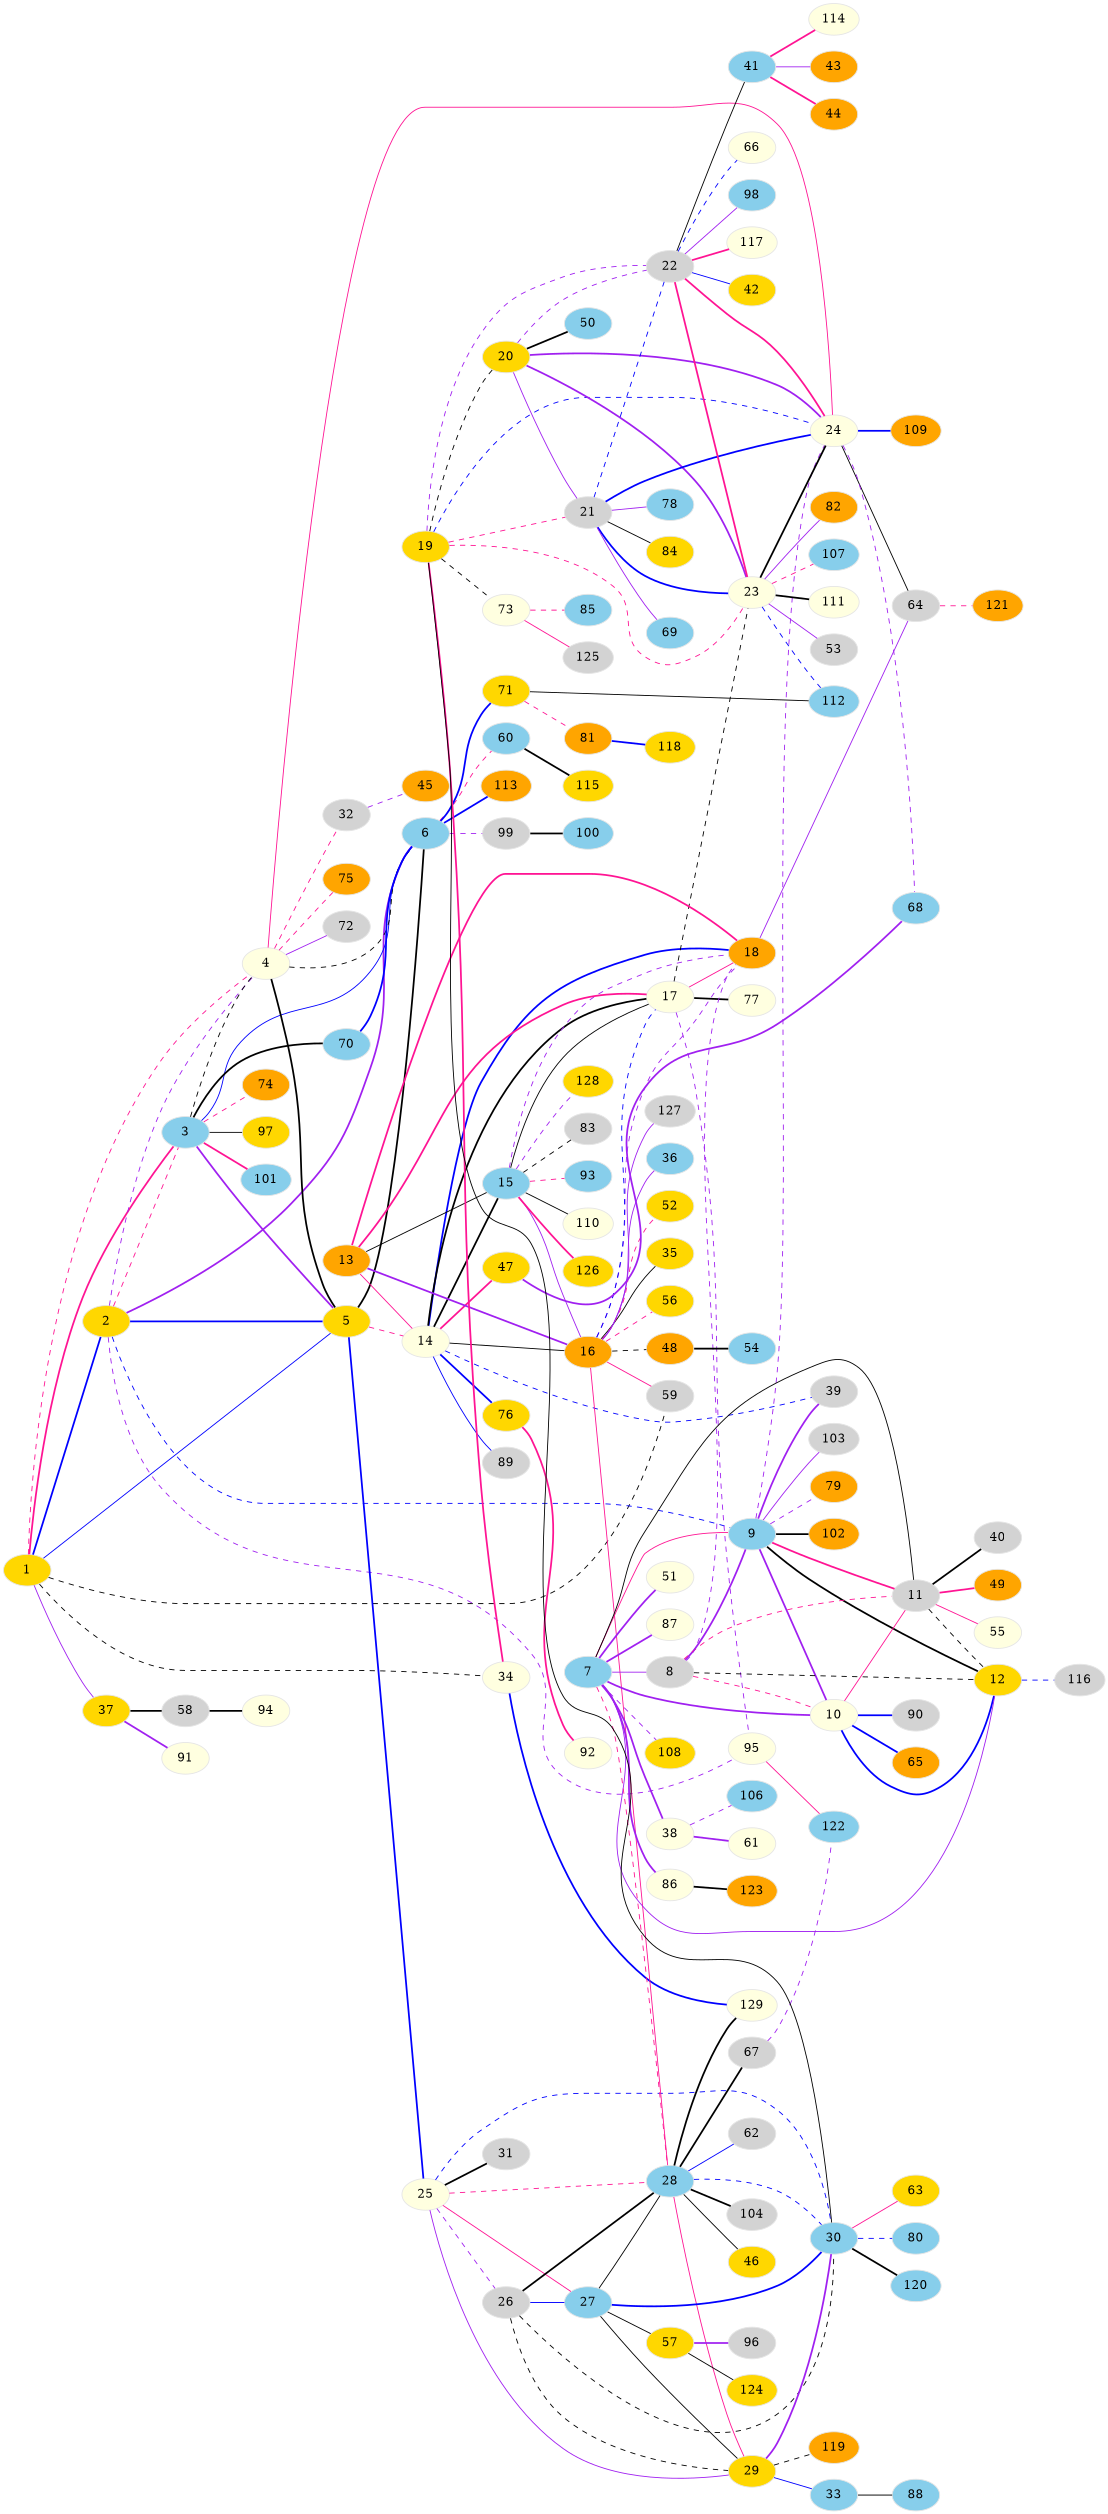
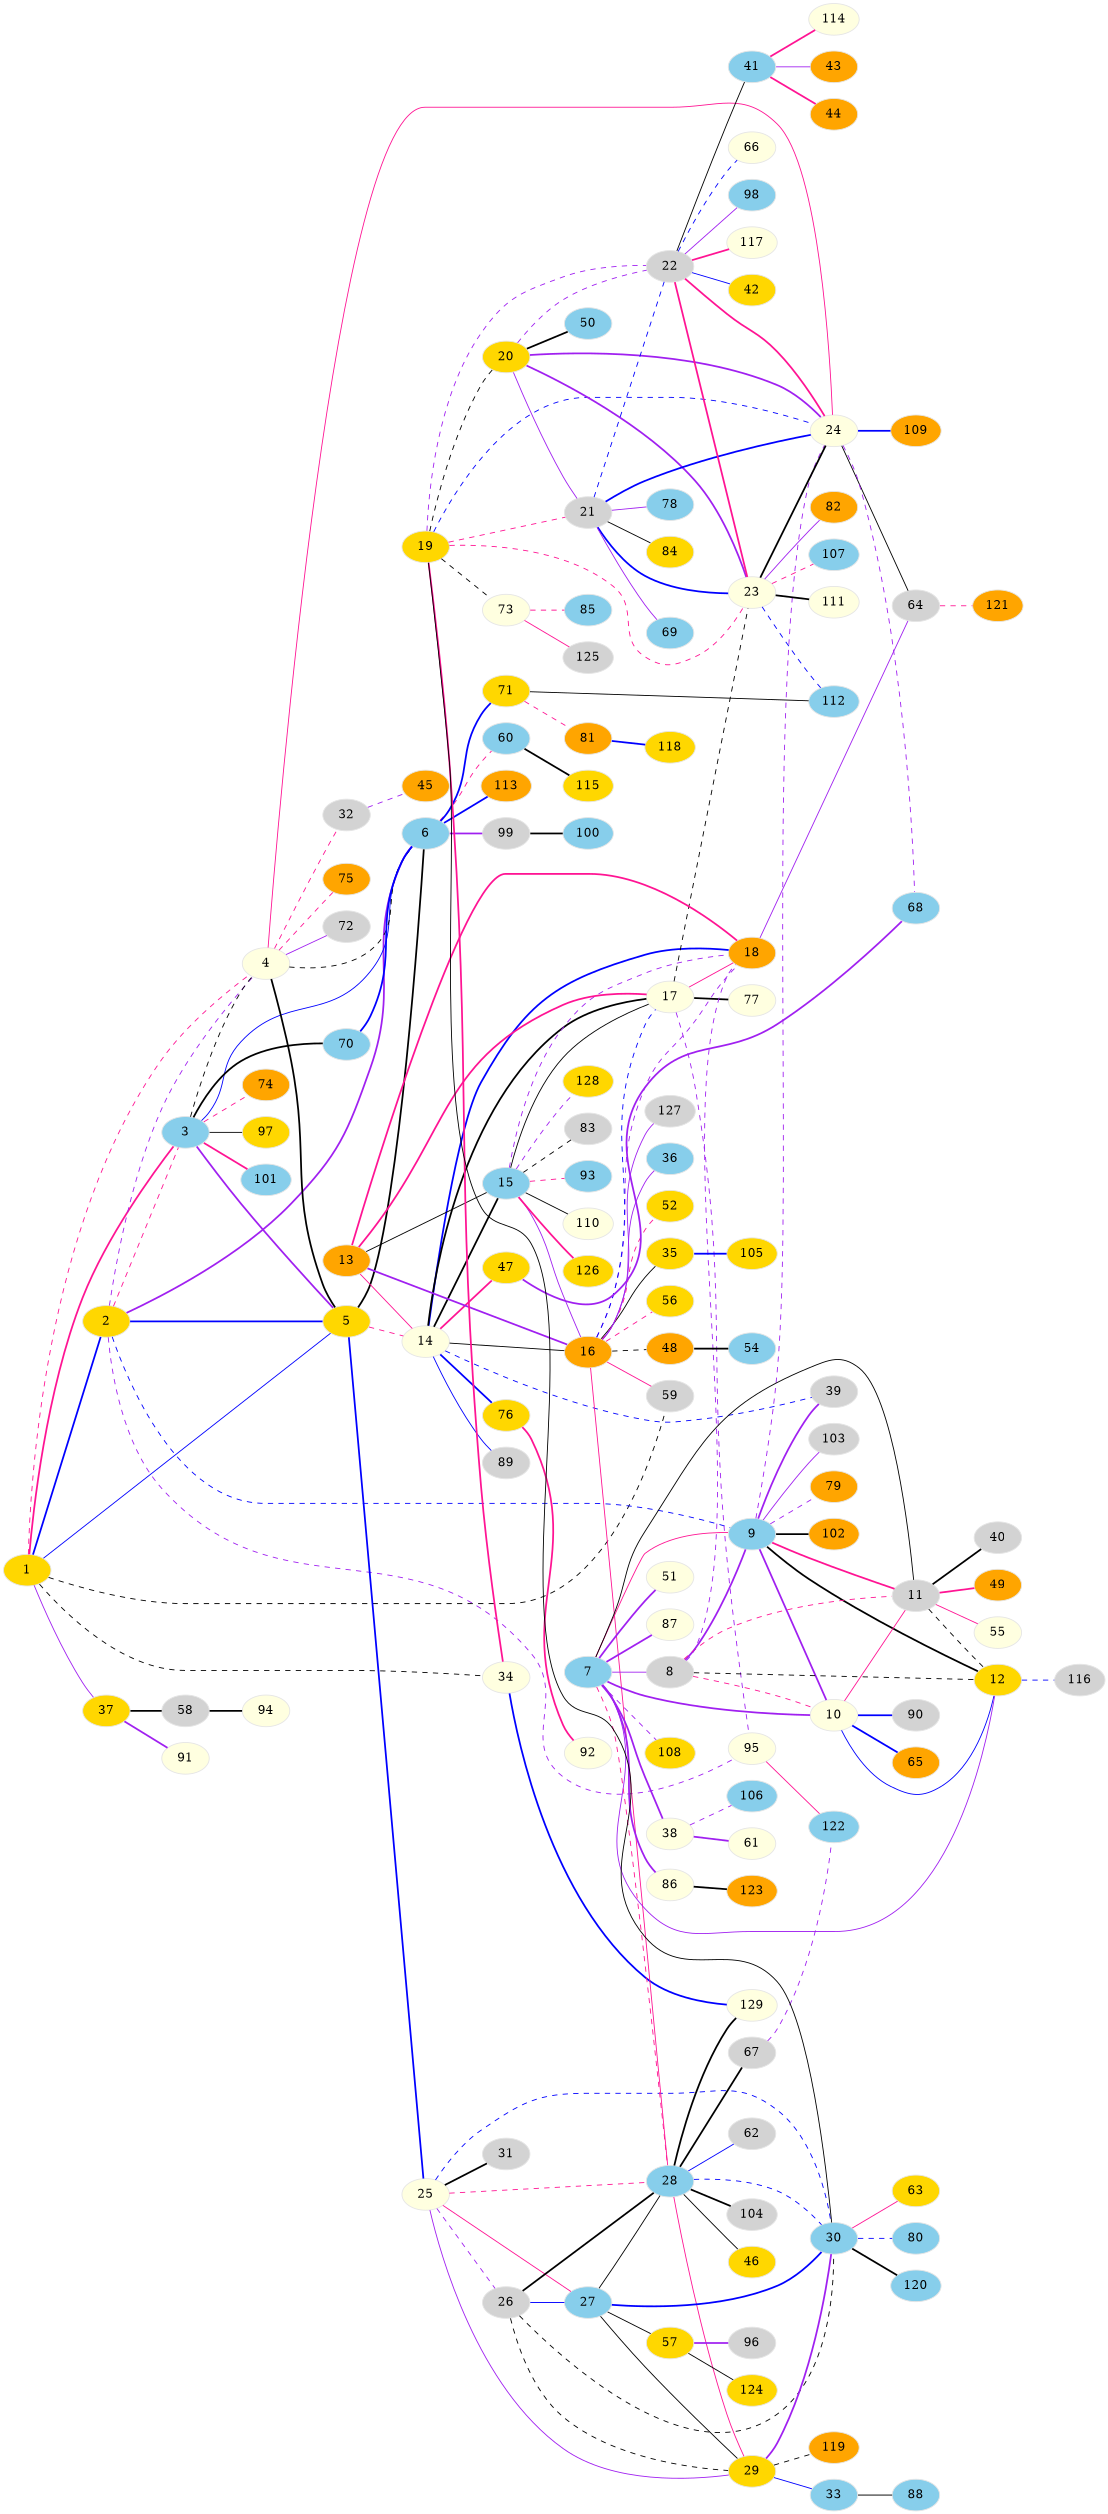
node "53": removed
edge "6" -- "99": style dashed -> bold
node "105": added
edge "12" -- "10": style bold -> solid
